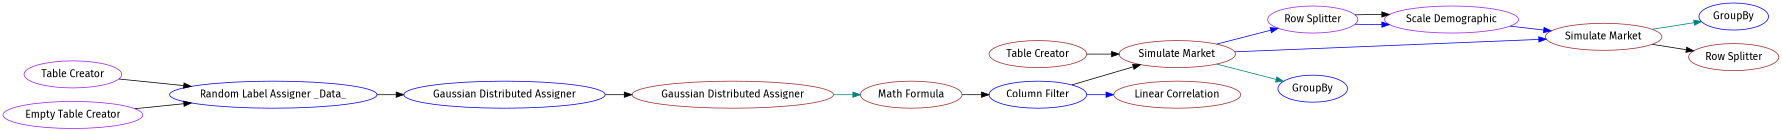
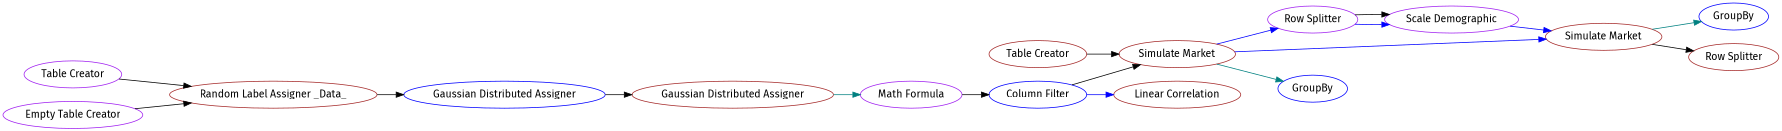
node "Random Label Assigner _Data_": color blue -> brown
node "Math Formula": color brown -> purple
